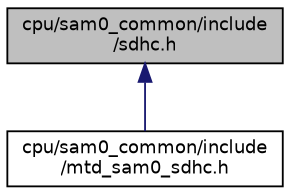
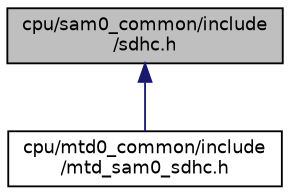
node "cpu/sam0_common/include /mtd_sam0_sdhc.h": label "cpu/sam0_common/include /mtd_sam0_sdhc.h" -> "cpu/mtd0_common/include /mtd_sam0_sdhc.h"
